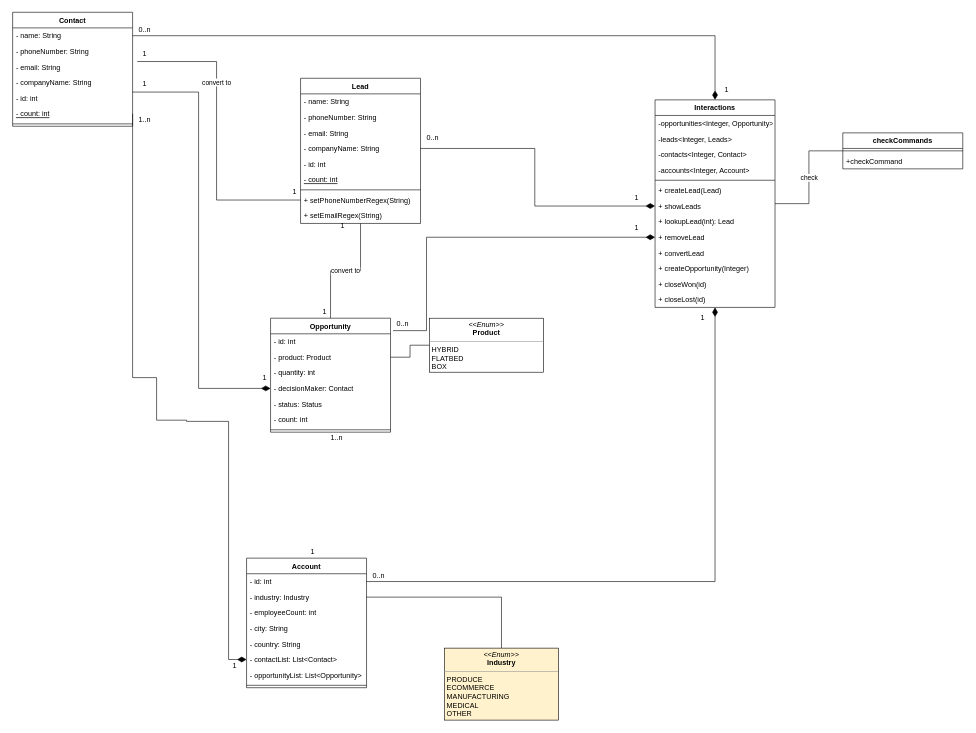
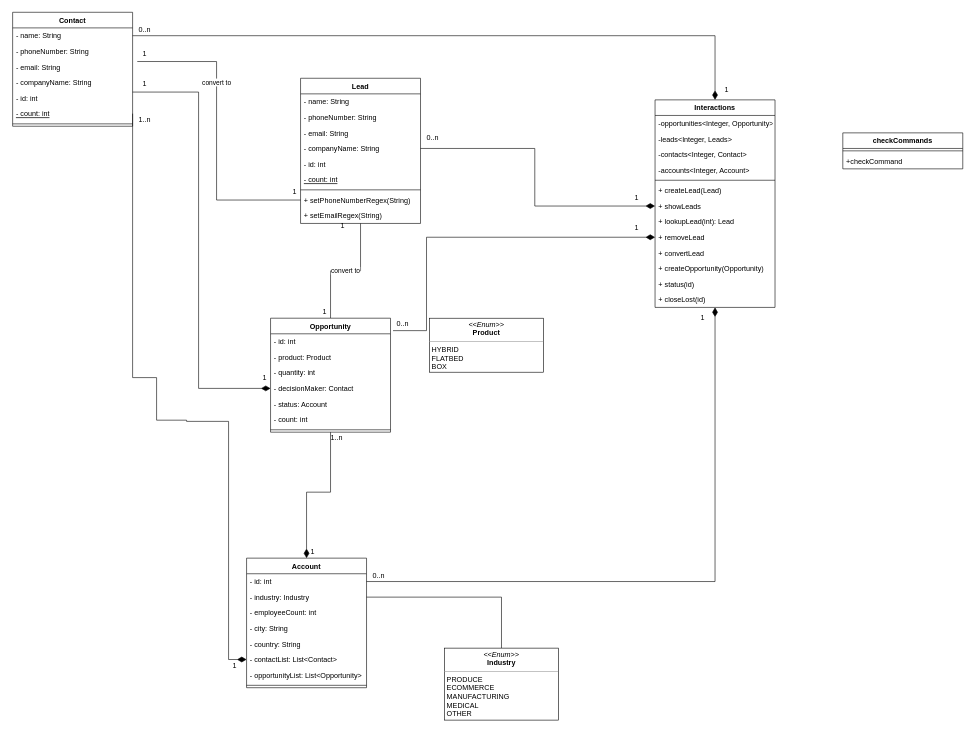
edge "checkCommands" -- "Interactions": removed, label "check"
node "+ createOpportunity(Integer)": label "+ createOpportunity(Integer)" -> "+ createOpportunity(Opportunity)"
node "+ closeWon(id)": label "+ closeWon(id)" -> "+ status(id)"
edge "<<Enum>> Product HYBRID FLATBED BOX" -- "- product: Product": removed
node "- status: Status": label "- status: Status" -> "- status: Account"
edge "Opportunity" -> "Account": added
node "<<Enum>> Industry PRODUCE ECOMMERCE MANUFACTURING MEDICAL OTHER": fillcolor #fff2cc -> #ffffff
